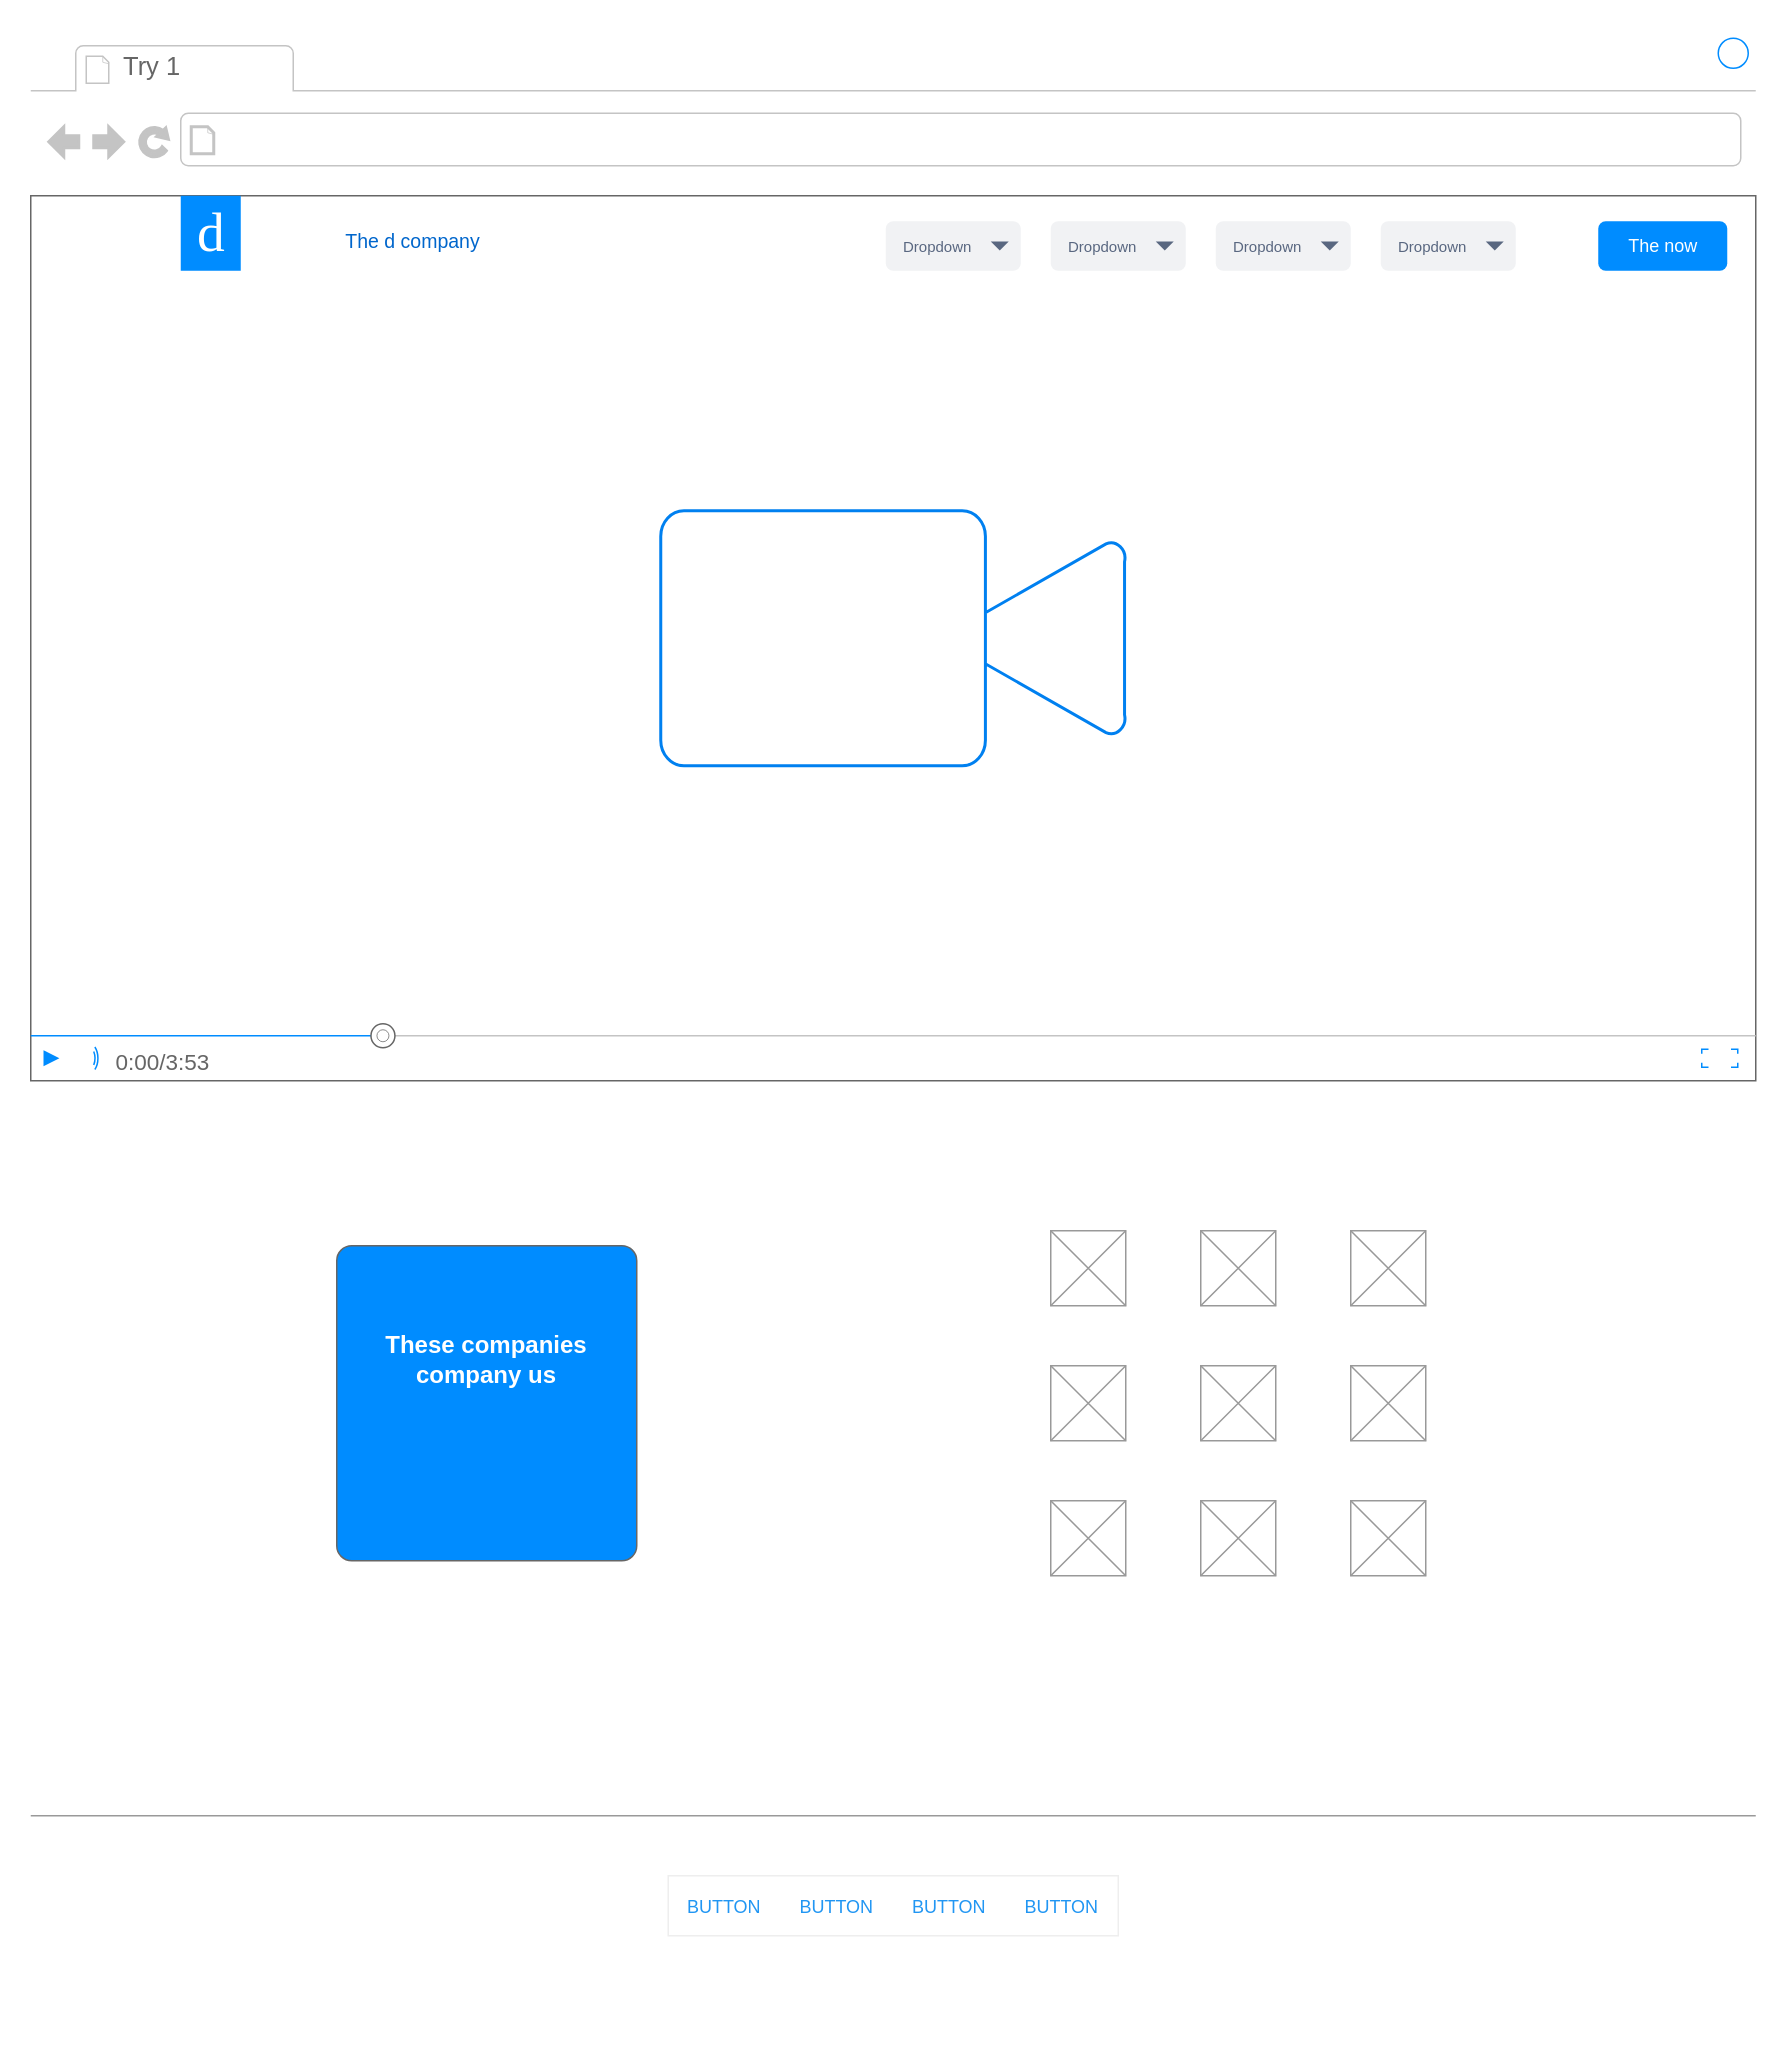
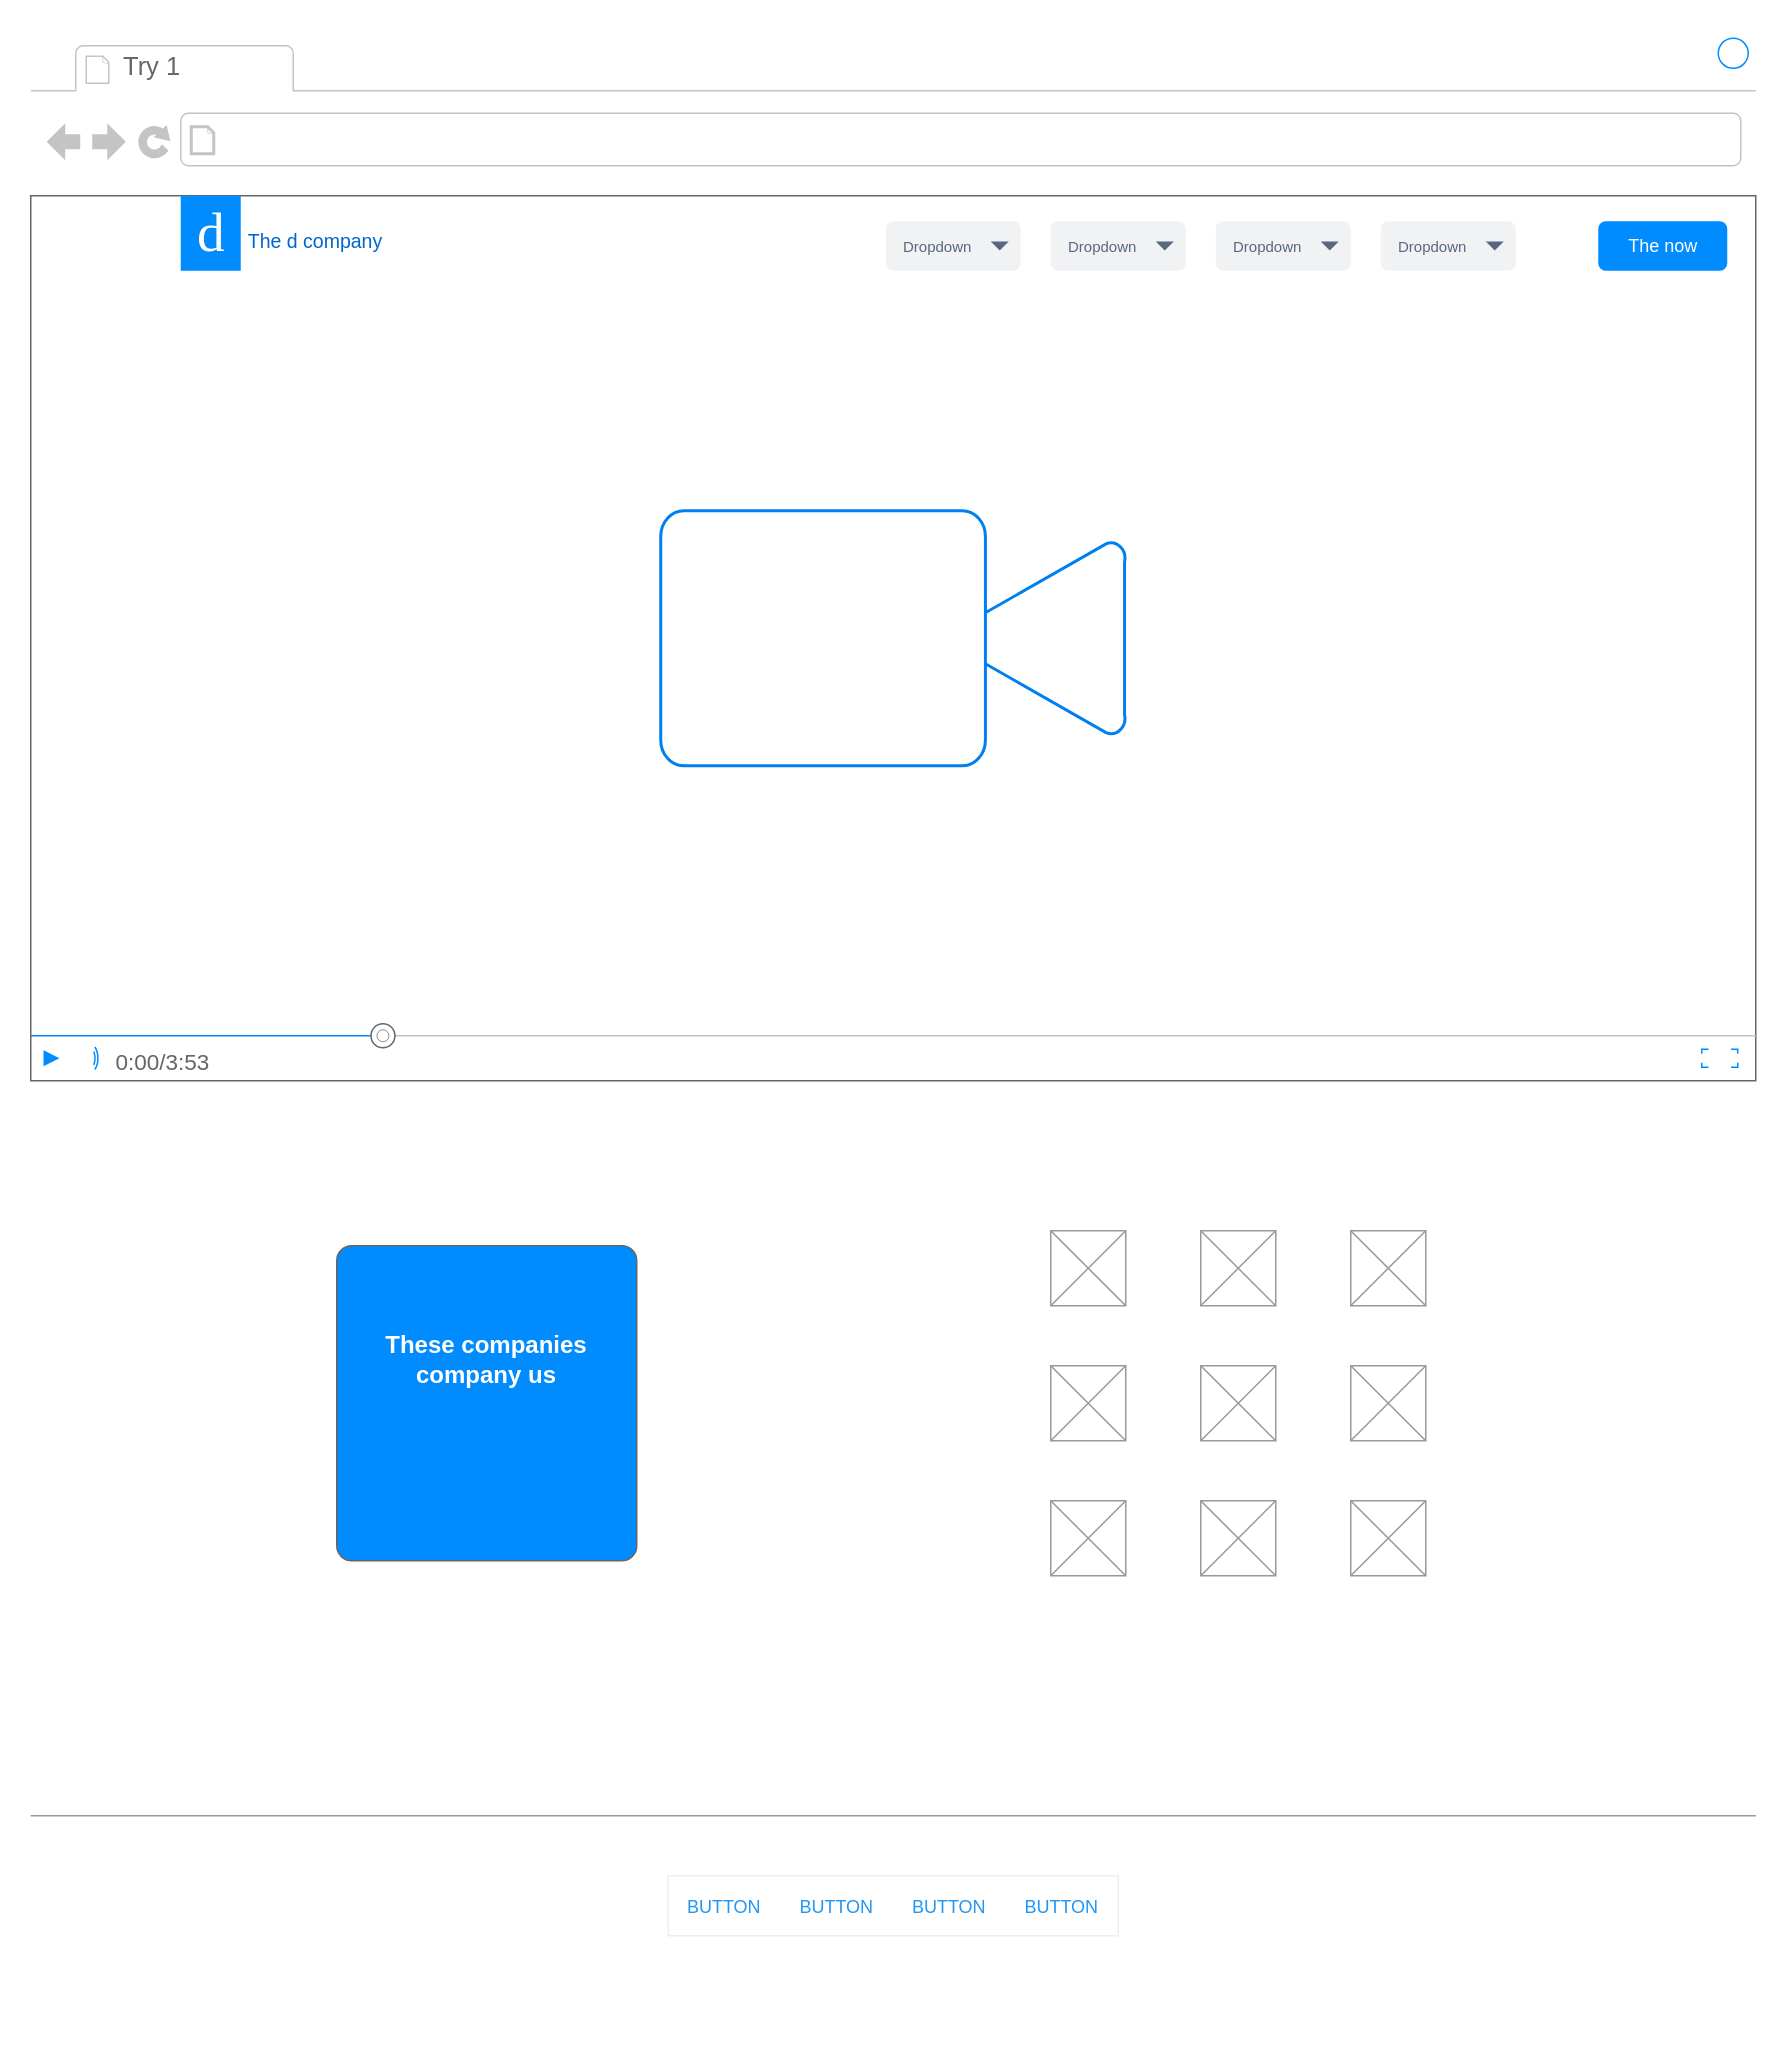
node "The d company": moved (413, 241) -> (316, 241)
